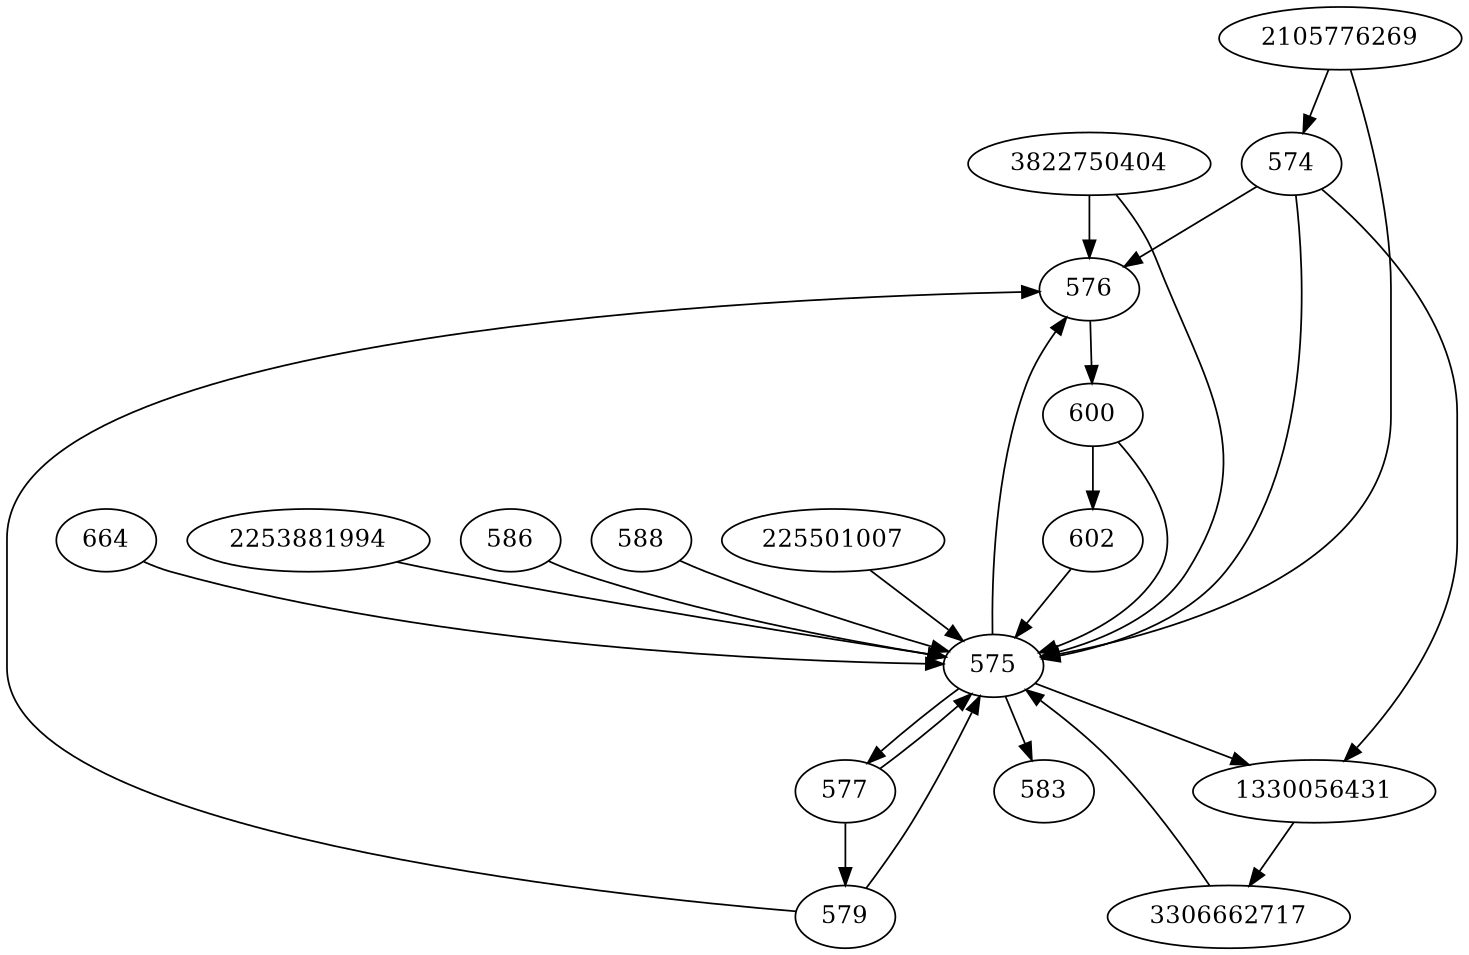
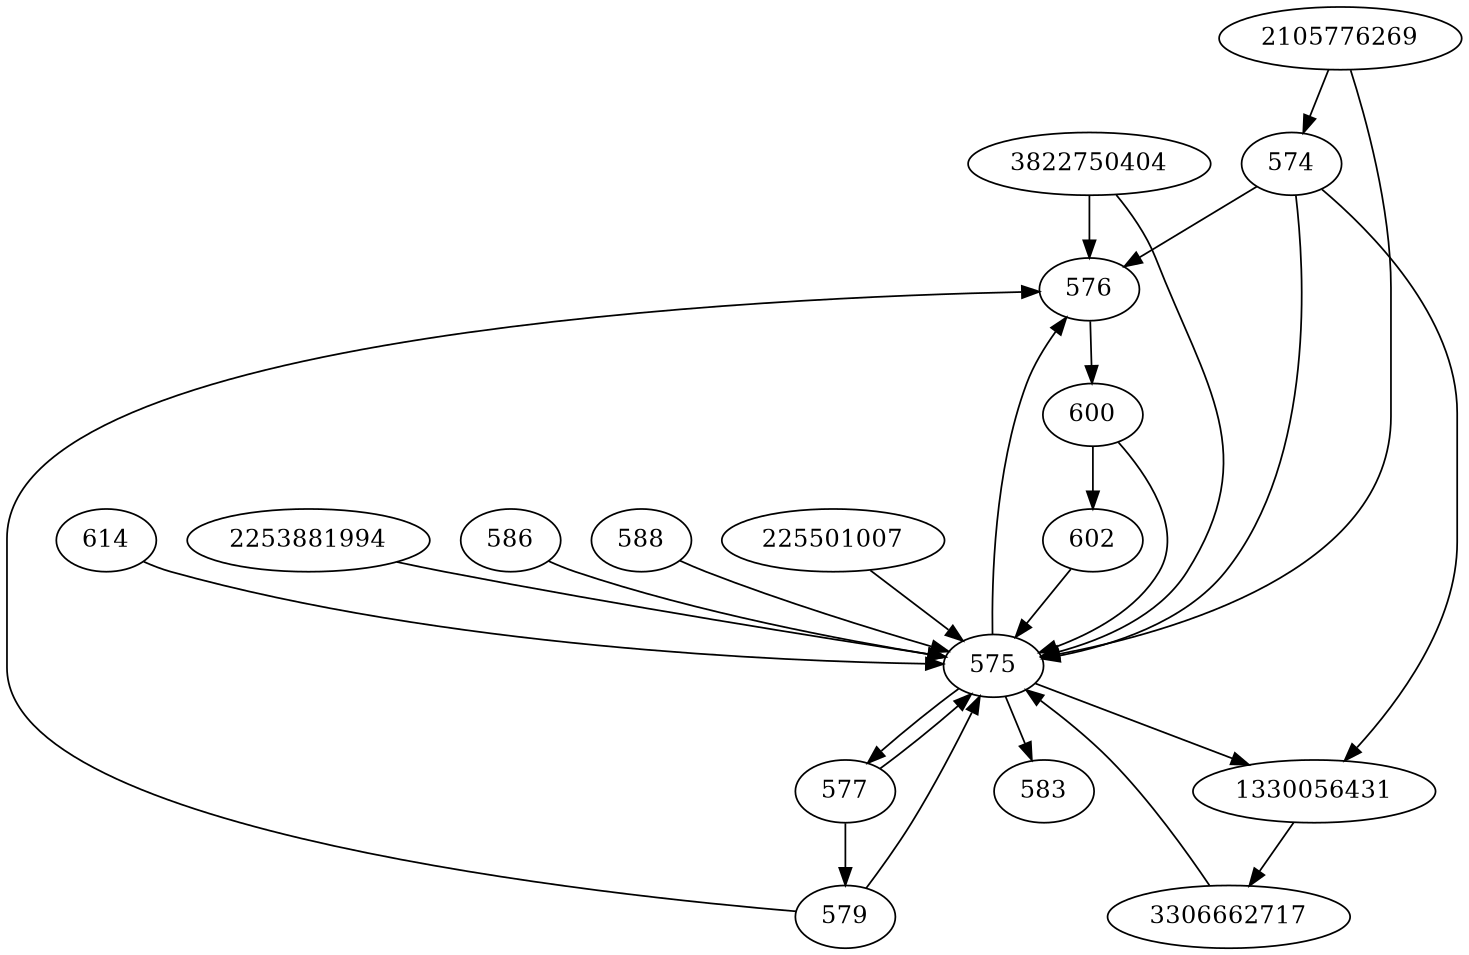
node "664": label "664" -> "614"
